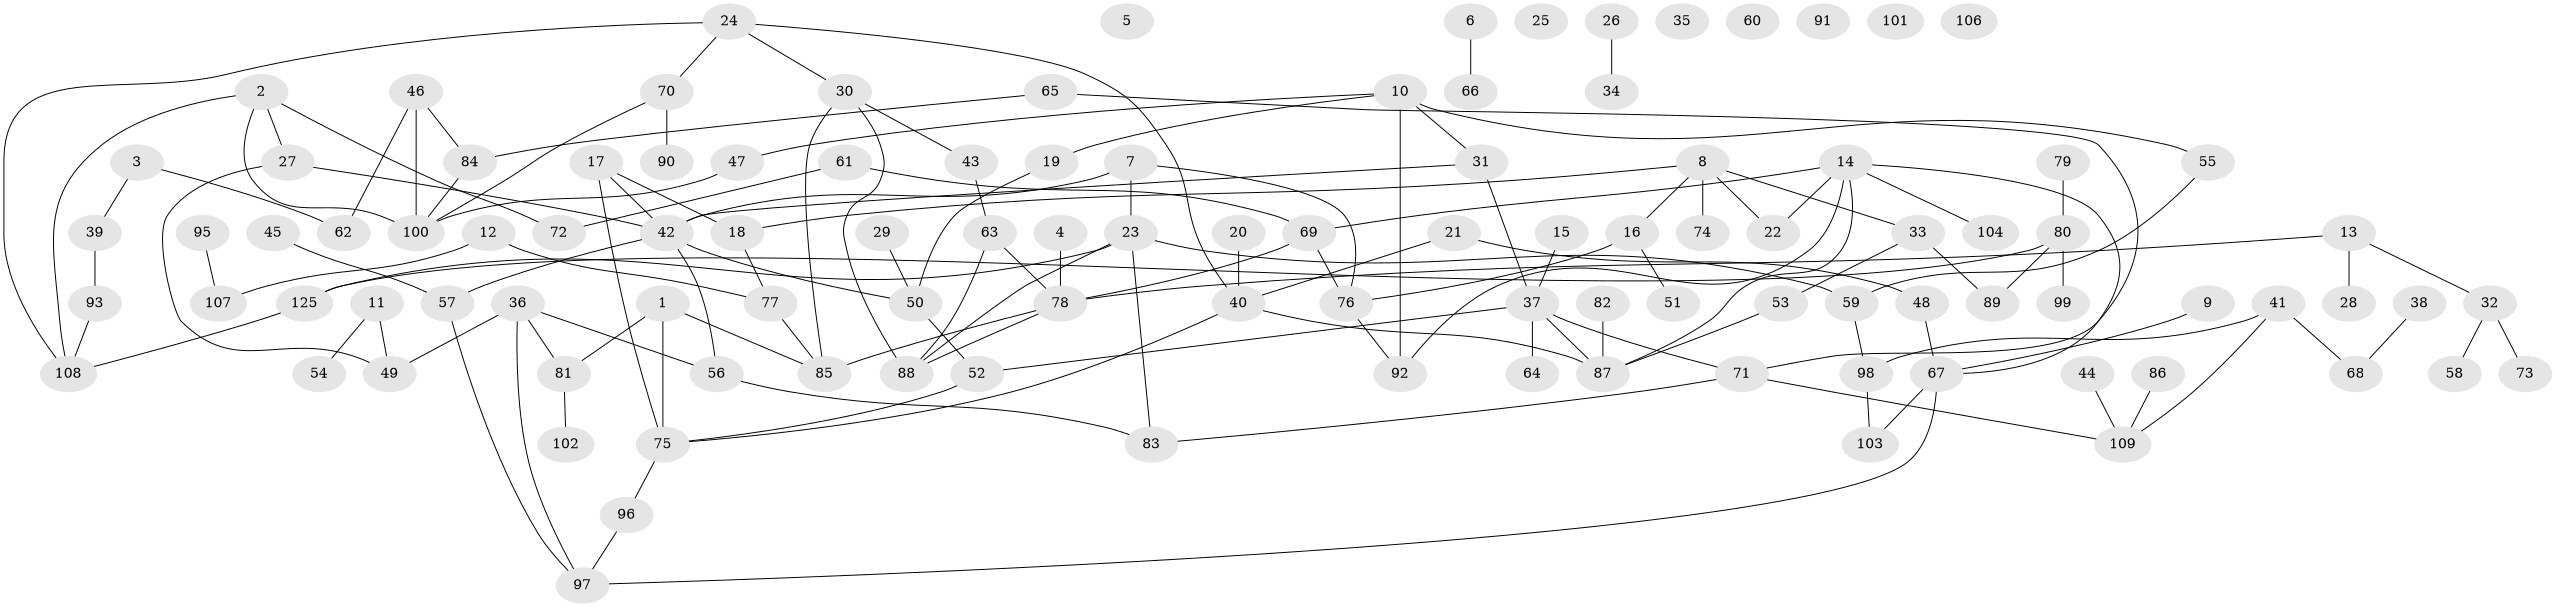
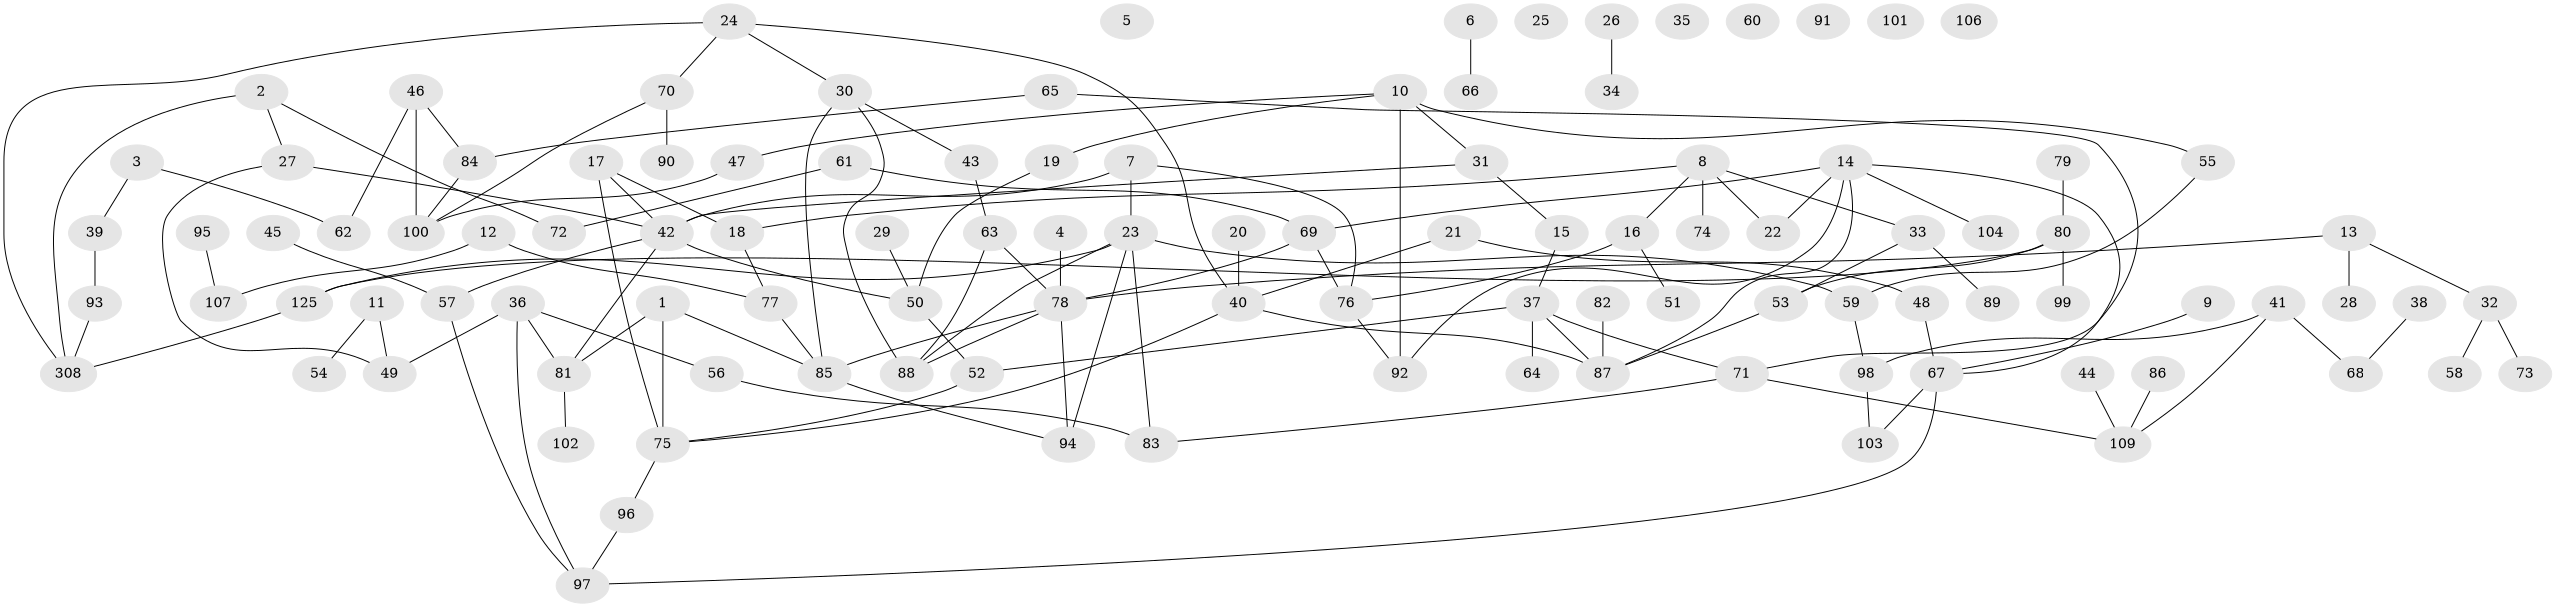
edge "2" -- "100": removed
edge "31" -- "37": now "31" -- "15"
edge "80" -- "89": now "80" -- "53"
edge "42" -- "56": now "42" -- "81"
node "108": label "108" -> "308"
node "94": added
